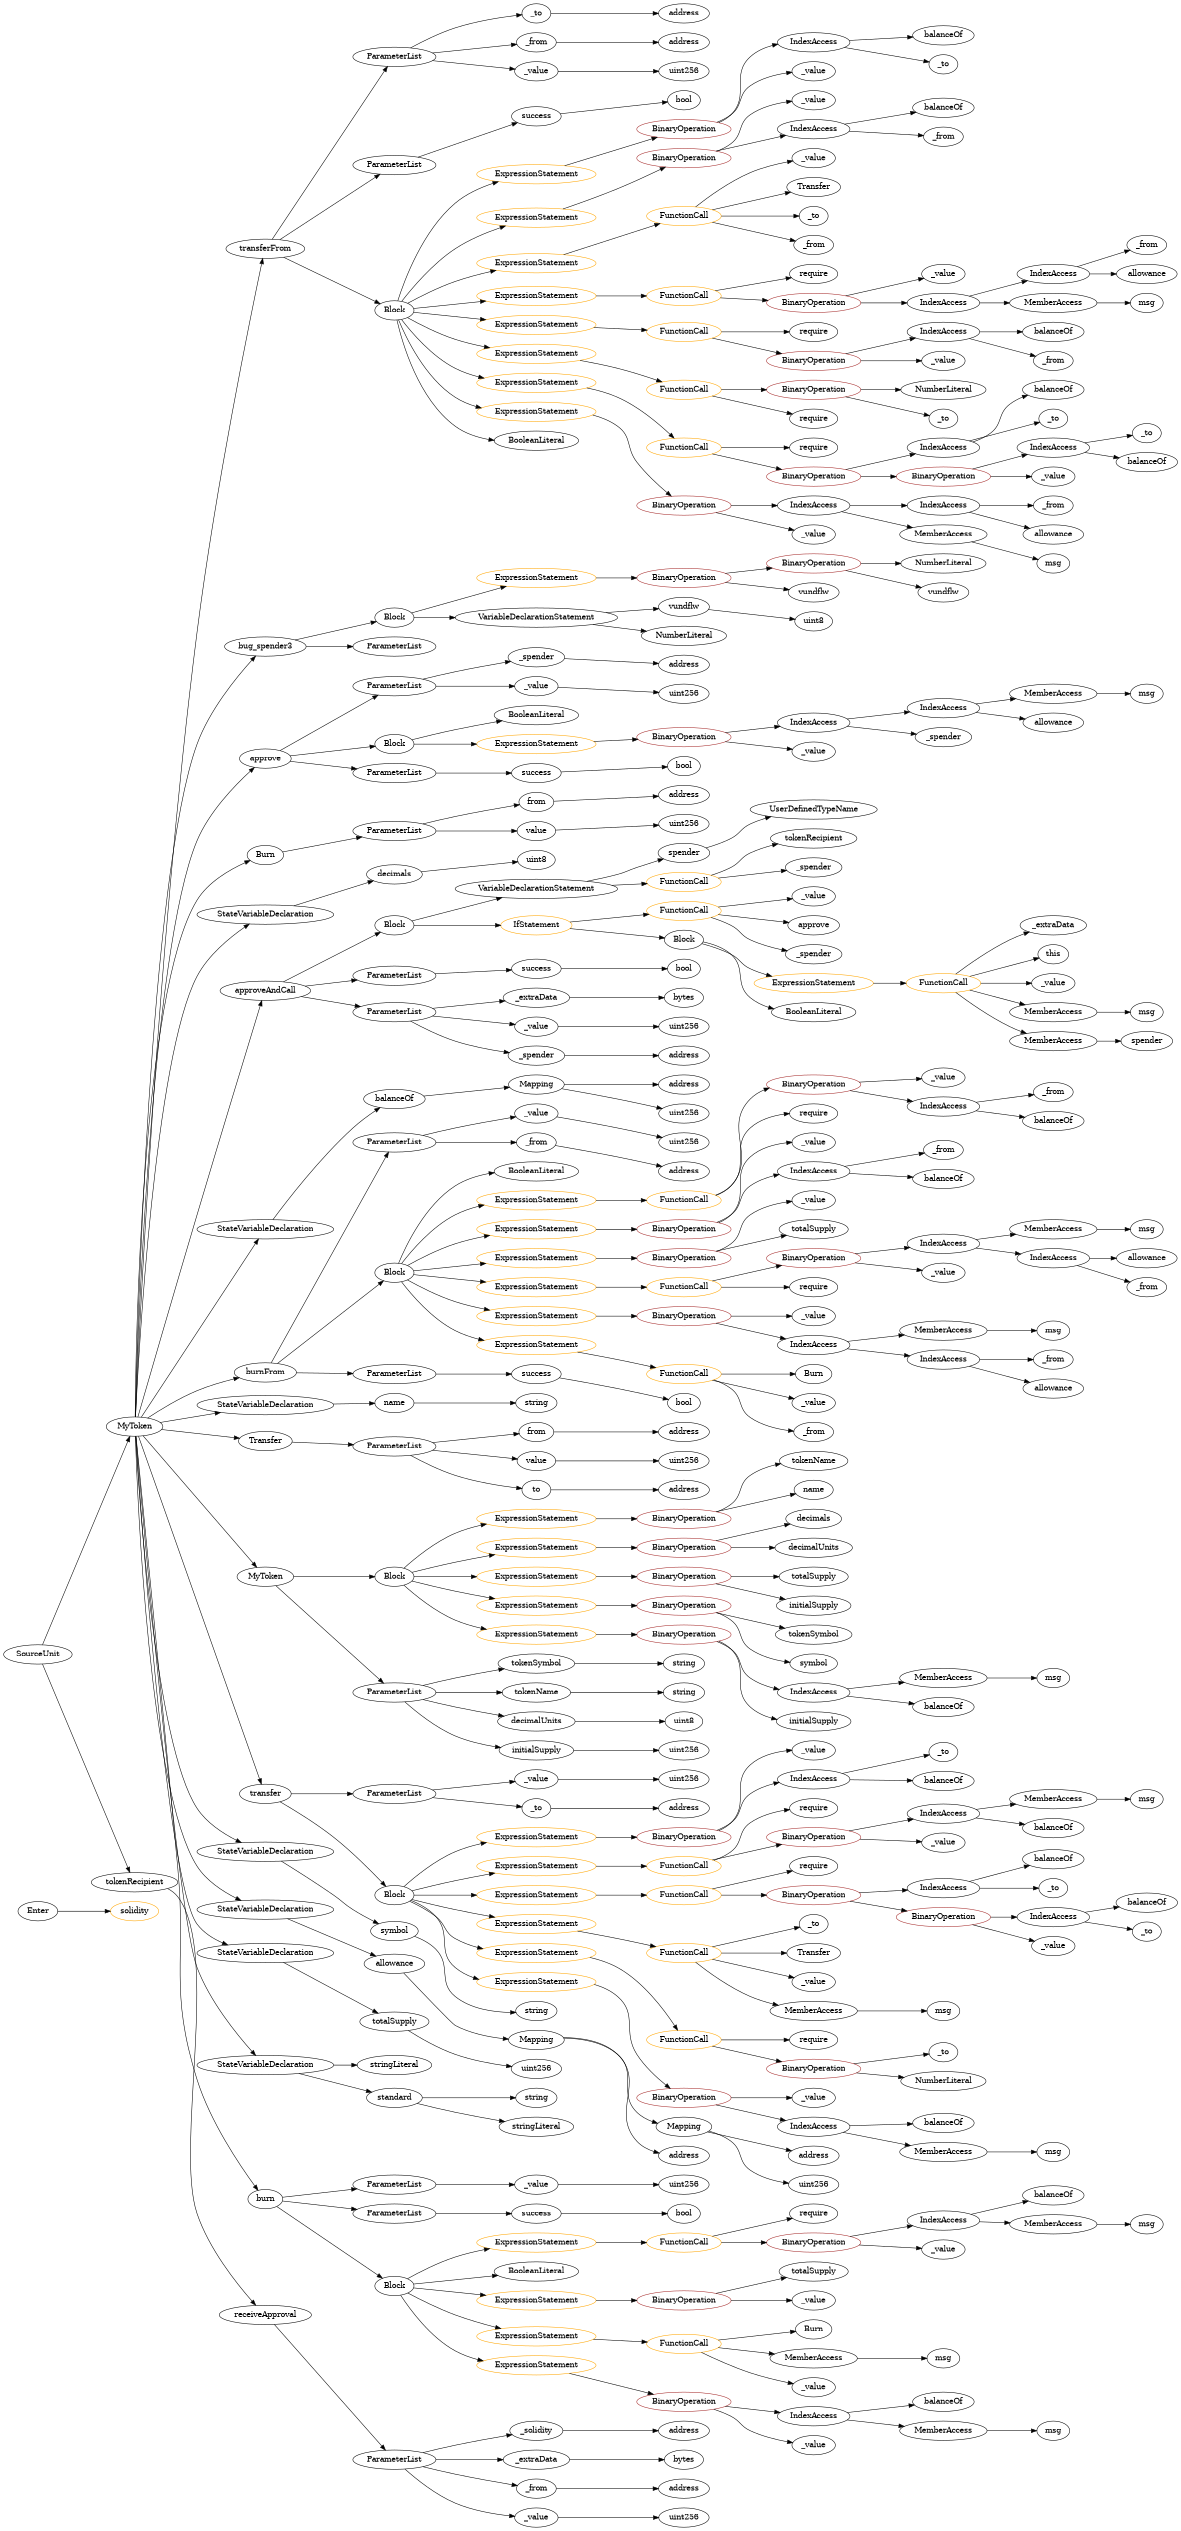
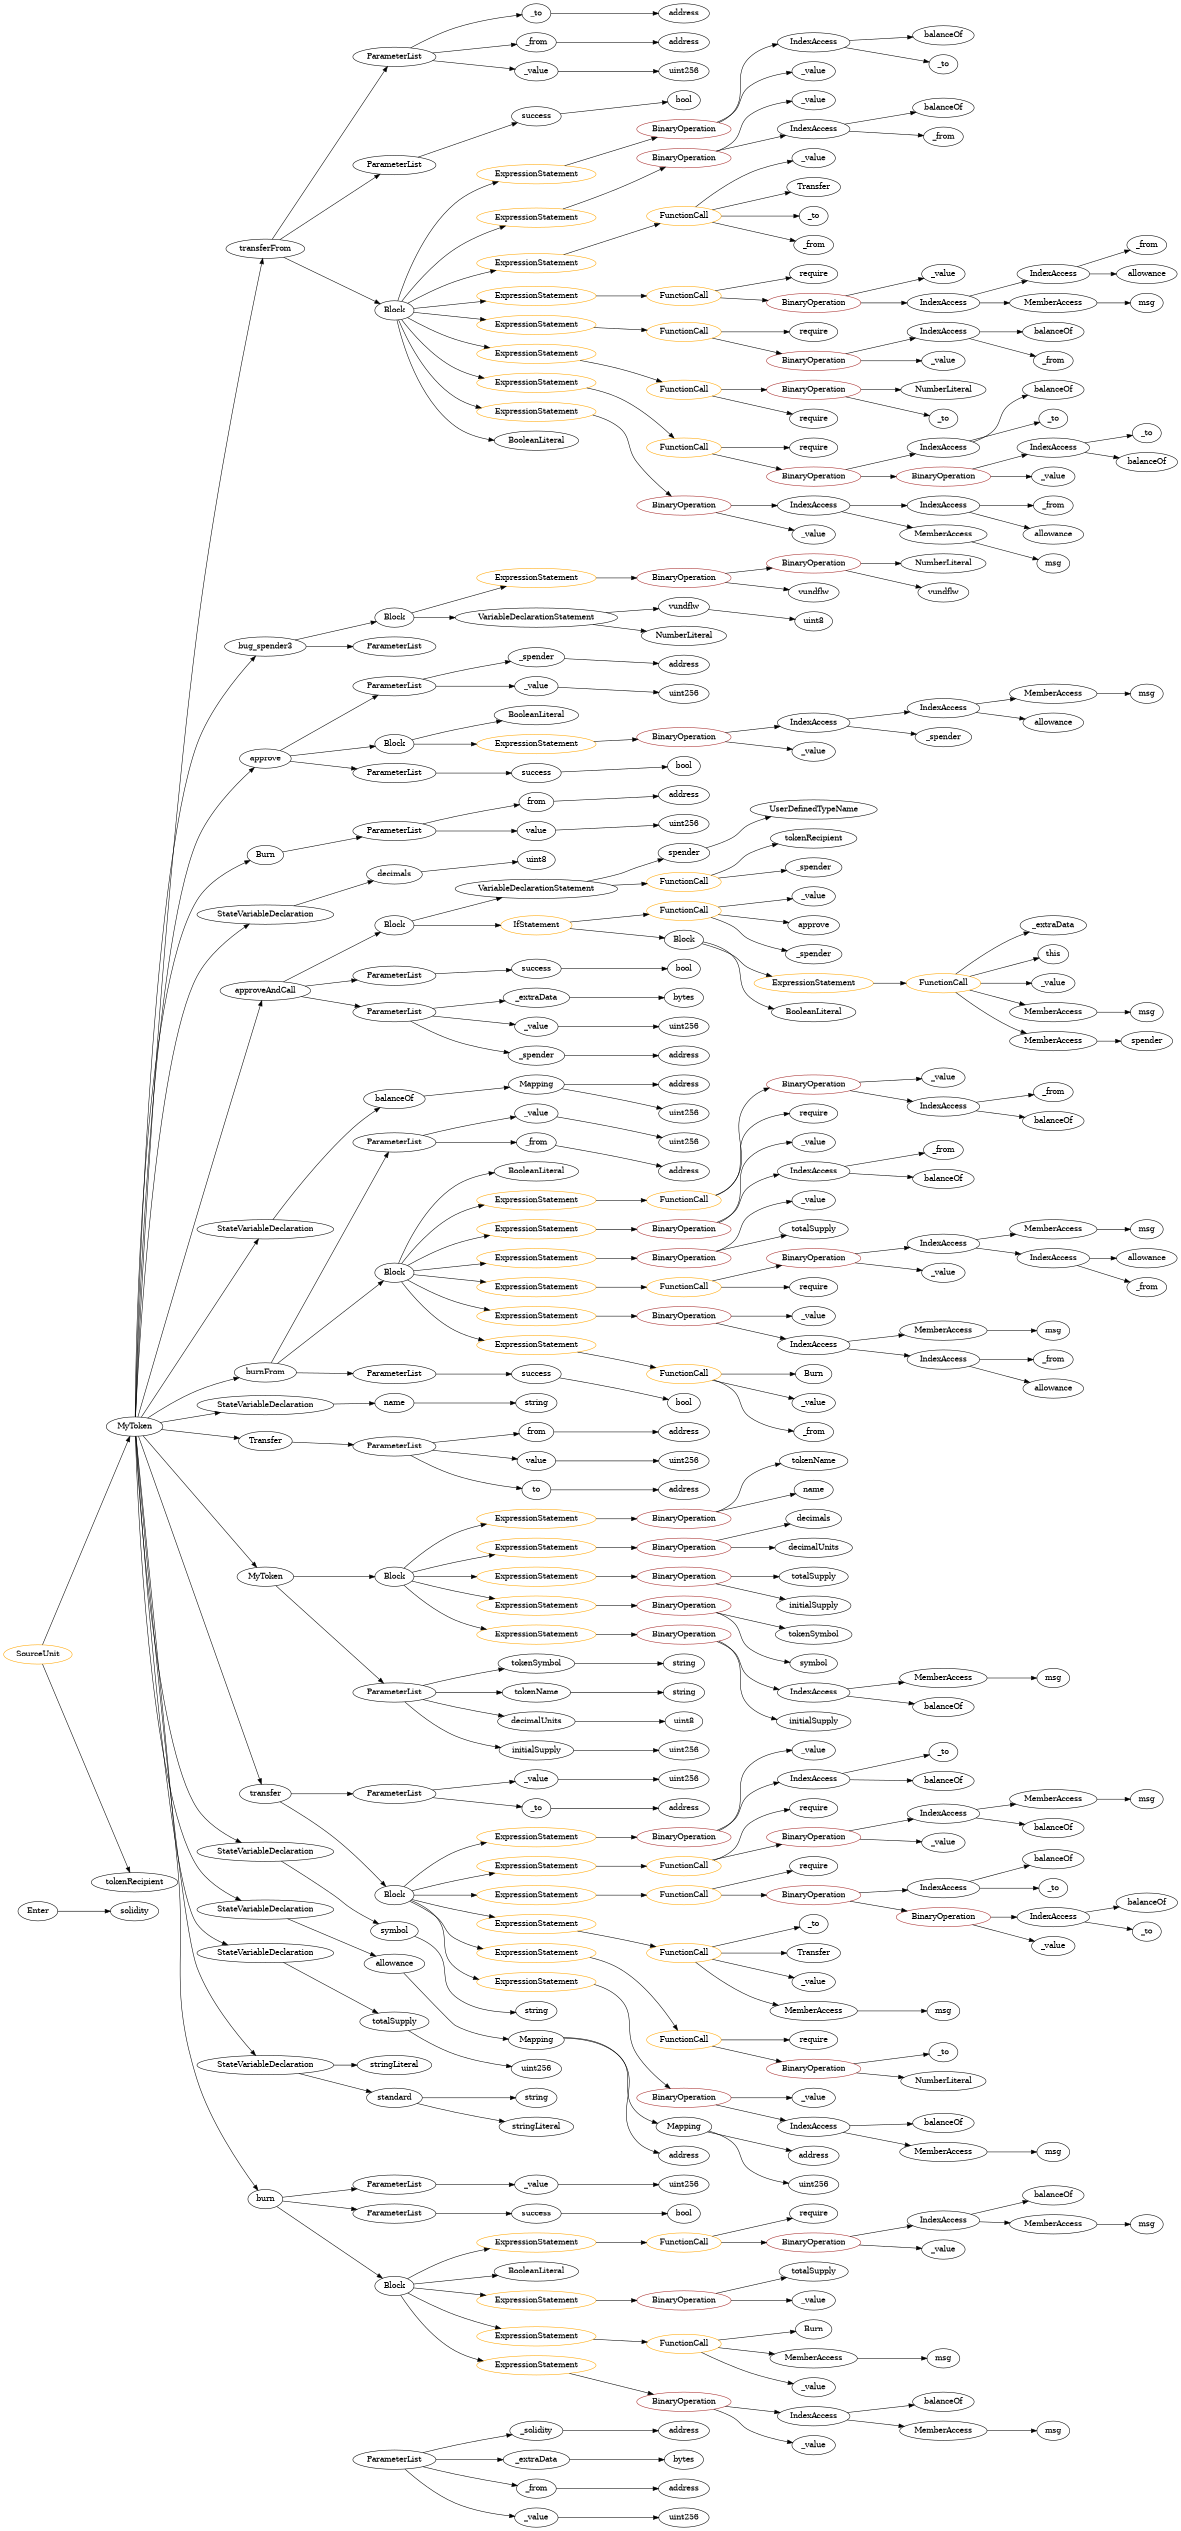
node "SourceUnit": color black -> orange
node "solidity": color orange -> black
node "receiveApproval": removed
